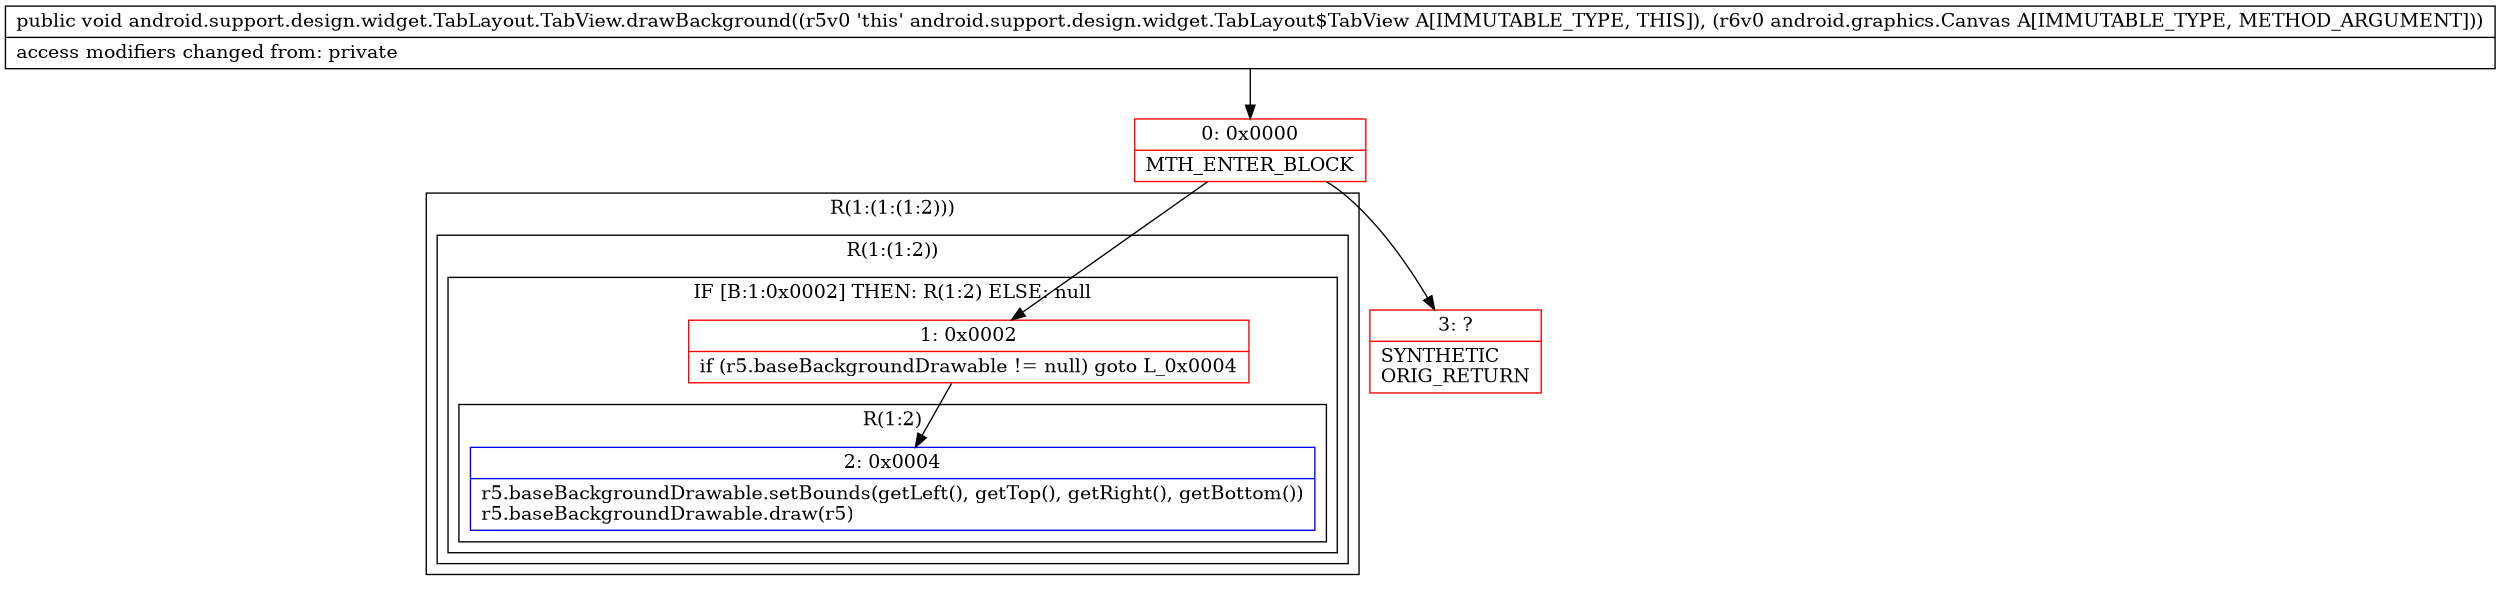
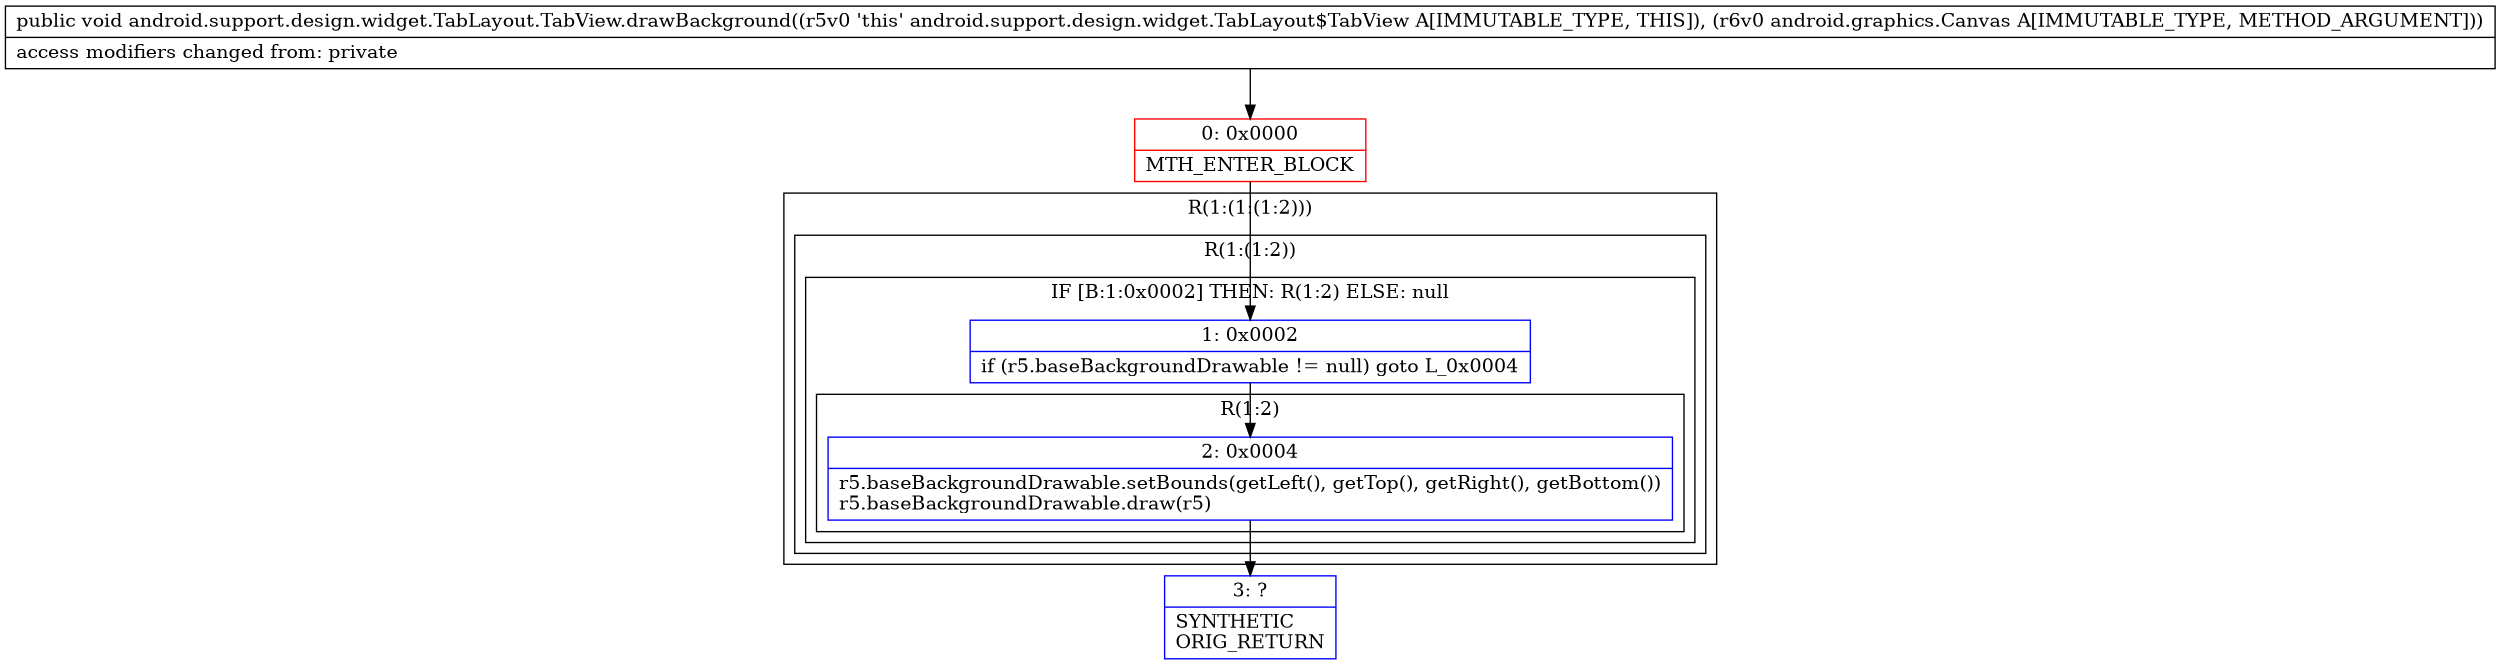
edge "0: 0x0000" -> "3: ?": now "2: 0x0004" -> "3: ?"
node "1: 0x0002": color red -> blue
node "3: ?": color red -> blue
